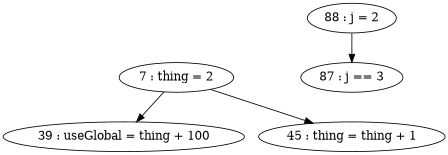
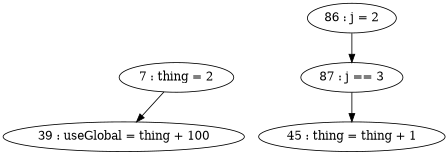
node "88 : j = 2": label "88 : j = 2" -> "86 : j = 2"
edge "7 : thing = 2" -> "45 : thing = thing + 1": now "87 : j == 3" -> "45 : thing = thing + 1"
